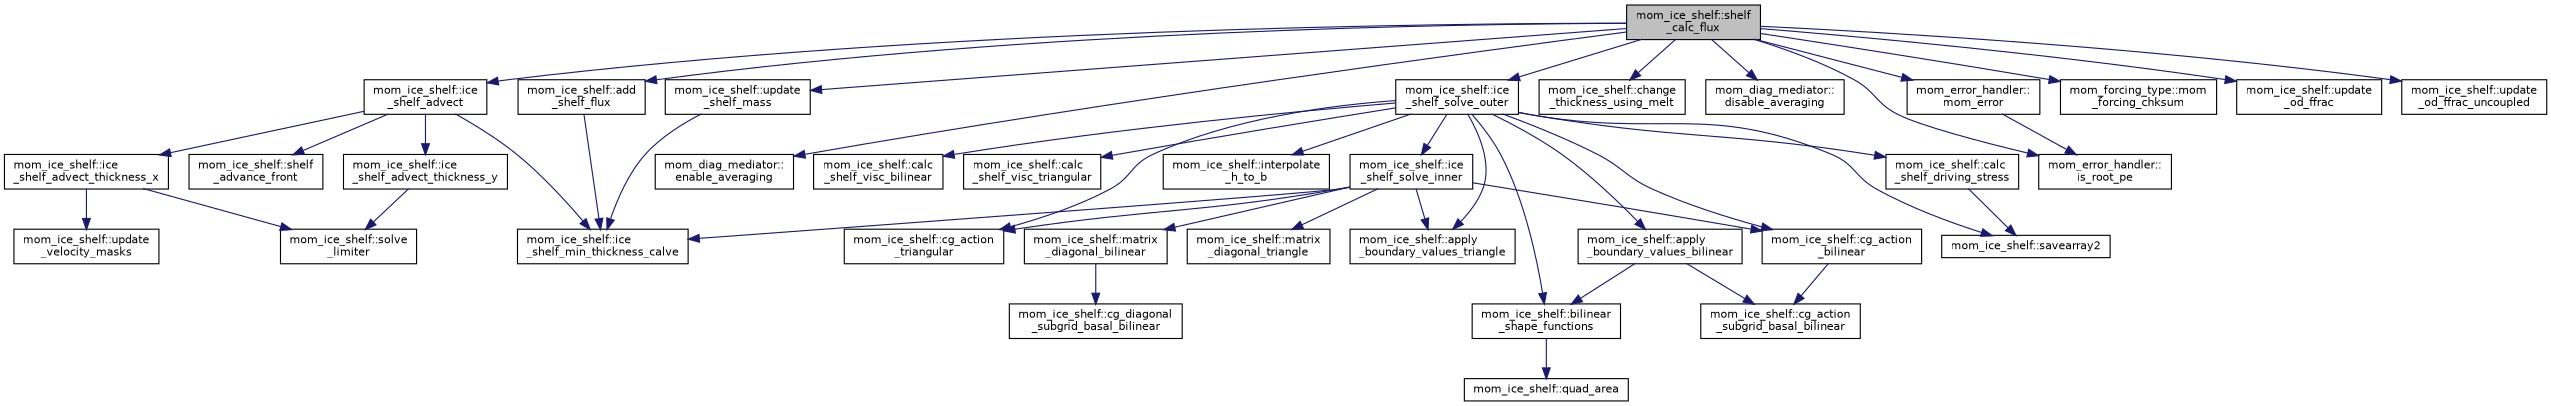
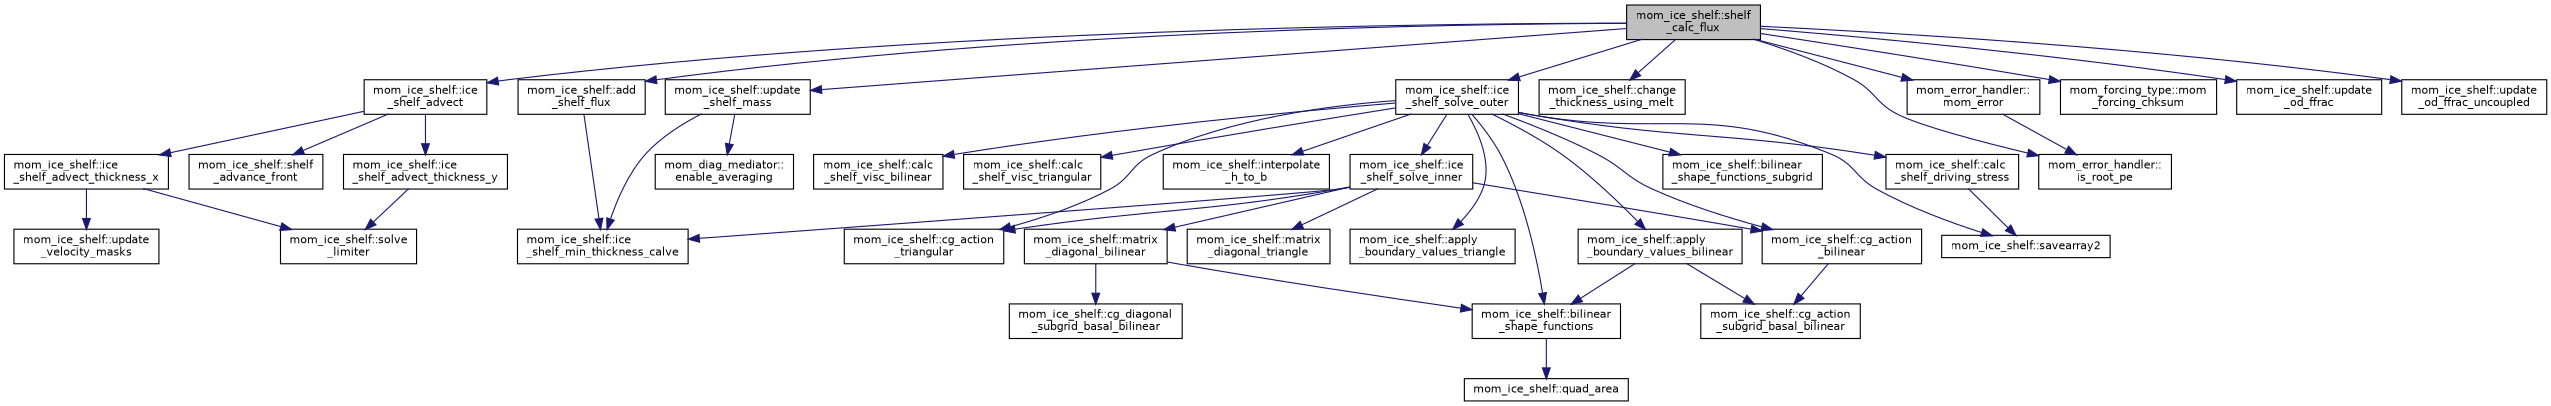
edge "mom_ice_shelf::shelf _calc_flux" -> "mom_diag_mediator:: enable_averaging": now "mom_ice_shelf::update _shelf_mass" -> "mom_diag_mediator:: enable_averaging"
node "mom_diag_mediator:: disable_averaging": removed
edge "mom_ice_shelf::ice _shelf_advect" -> "mom_ice_shelf::ice _shelf_min_thickness_calve": removed
node "mom_ice_shelf::bilinear _shape_functions_subgrid": added
edge "mom_ice_shelf::ice _shelf_solve_inner" -> "mom_ice_shelf::apply _boundary_values_triangle": removed
edge "mom_ice_shelf::matrix _diagonal_bilinear" -> "mom_ice_shelf::bilinear _shape_functions": added
